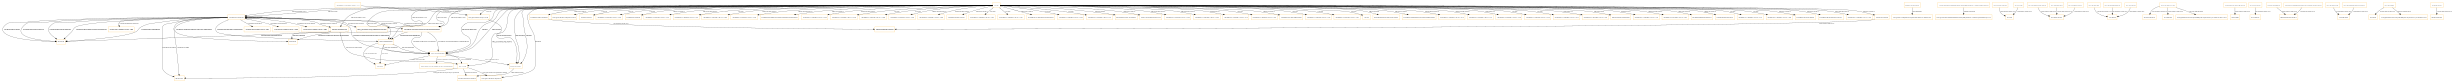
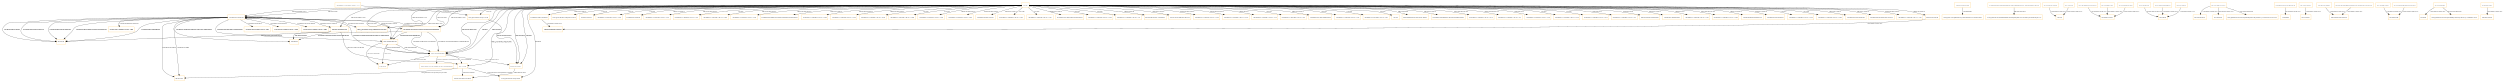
node "-6c86a057:16fa8c73152:-7fbe": added
node "convenio:modalidad": added
